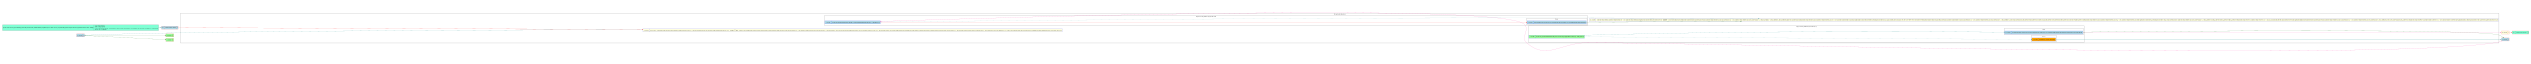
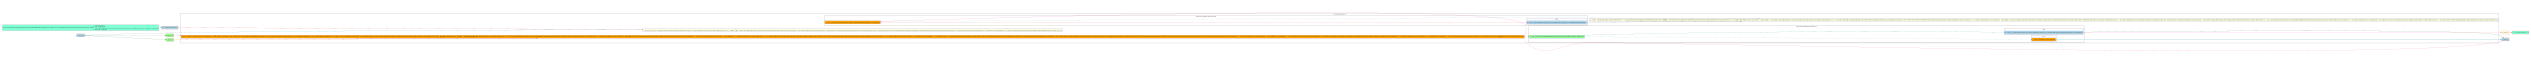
node "8: 0x02ac": fillcolor lightblue -> orange
node "4: 0x00a9": added
